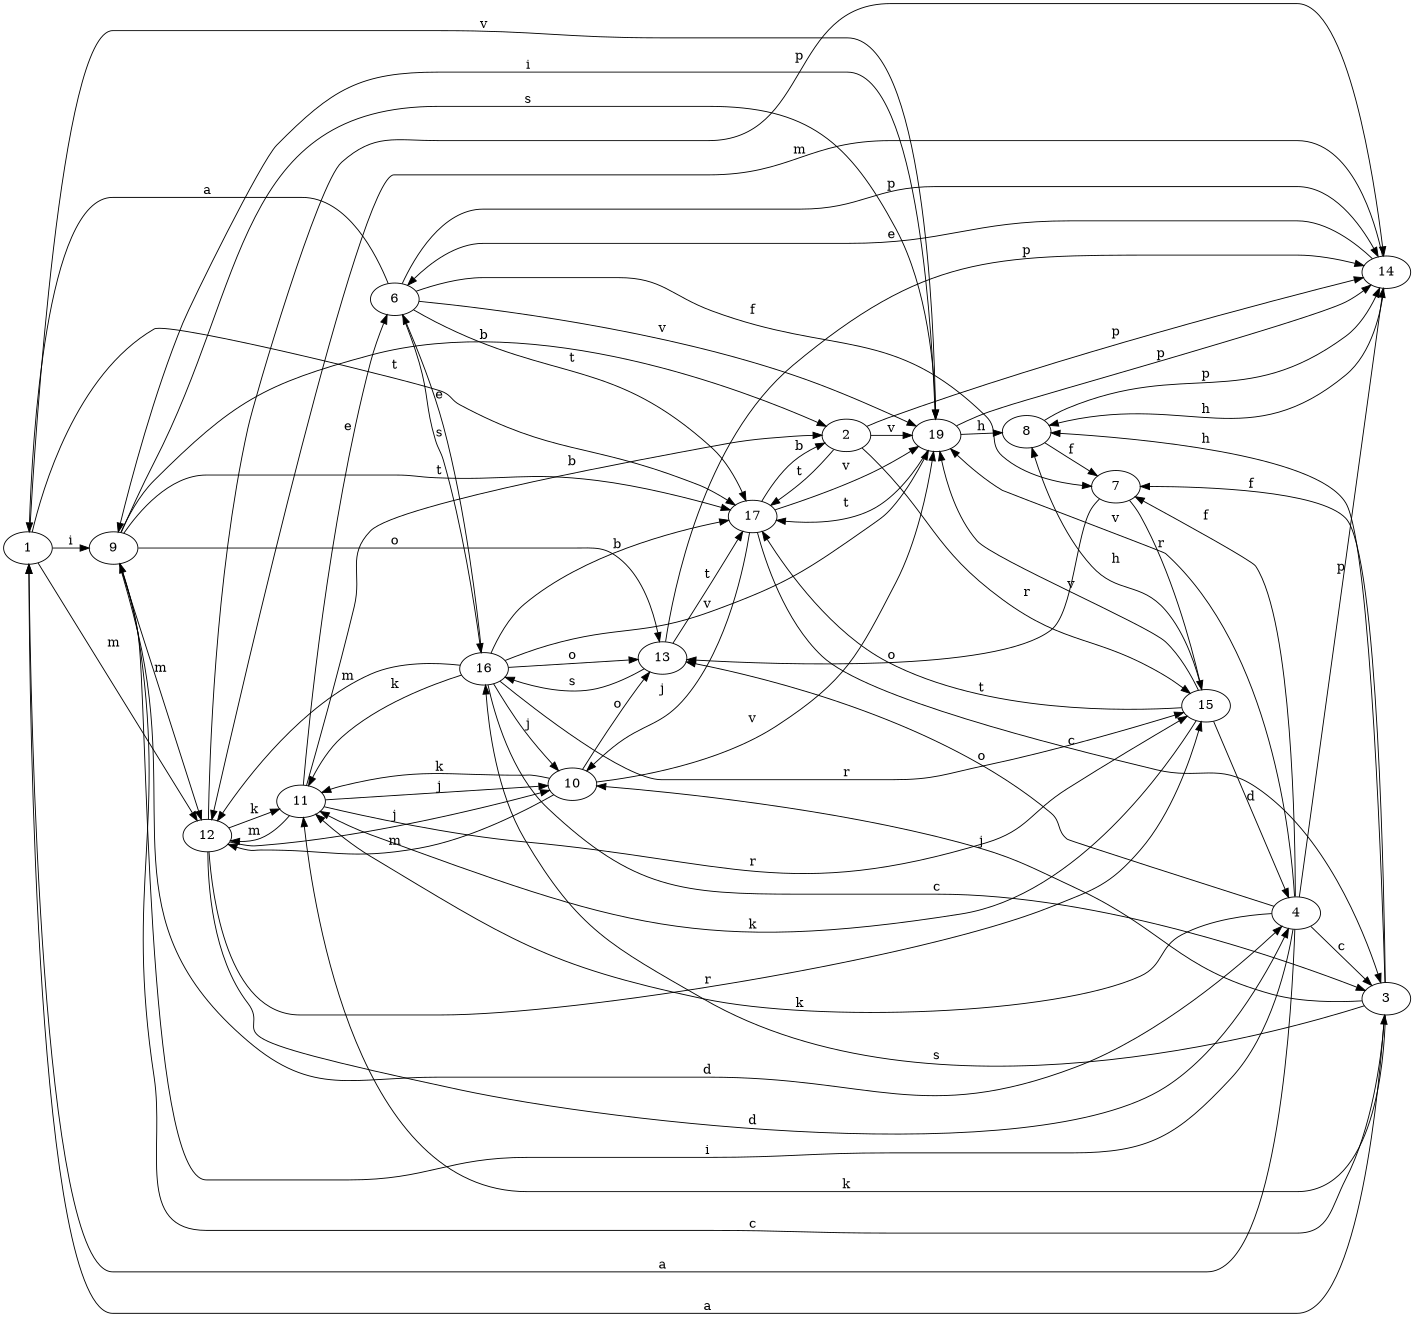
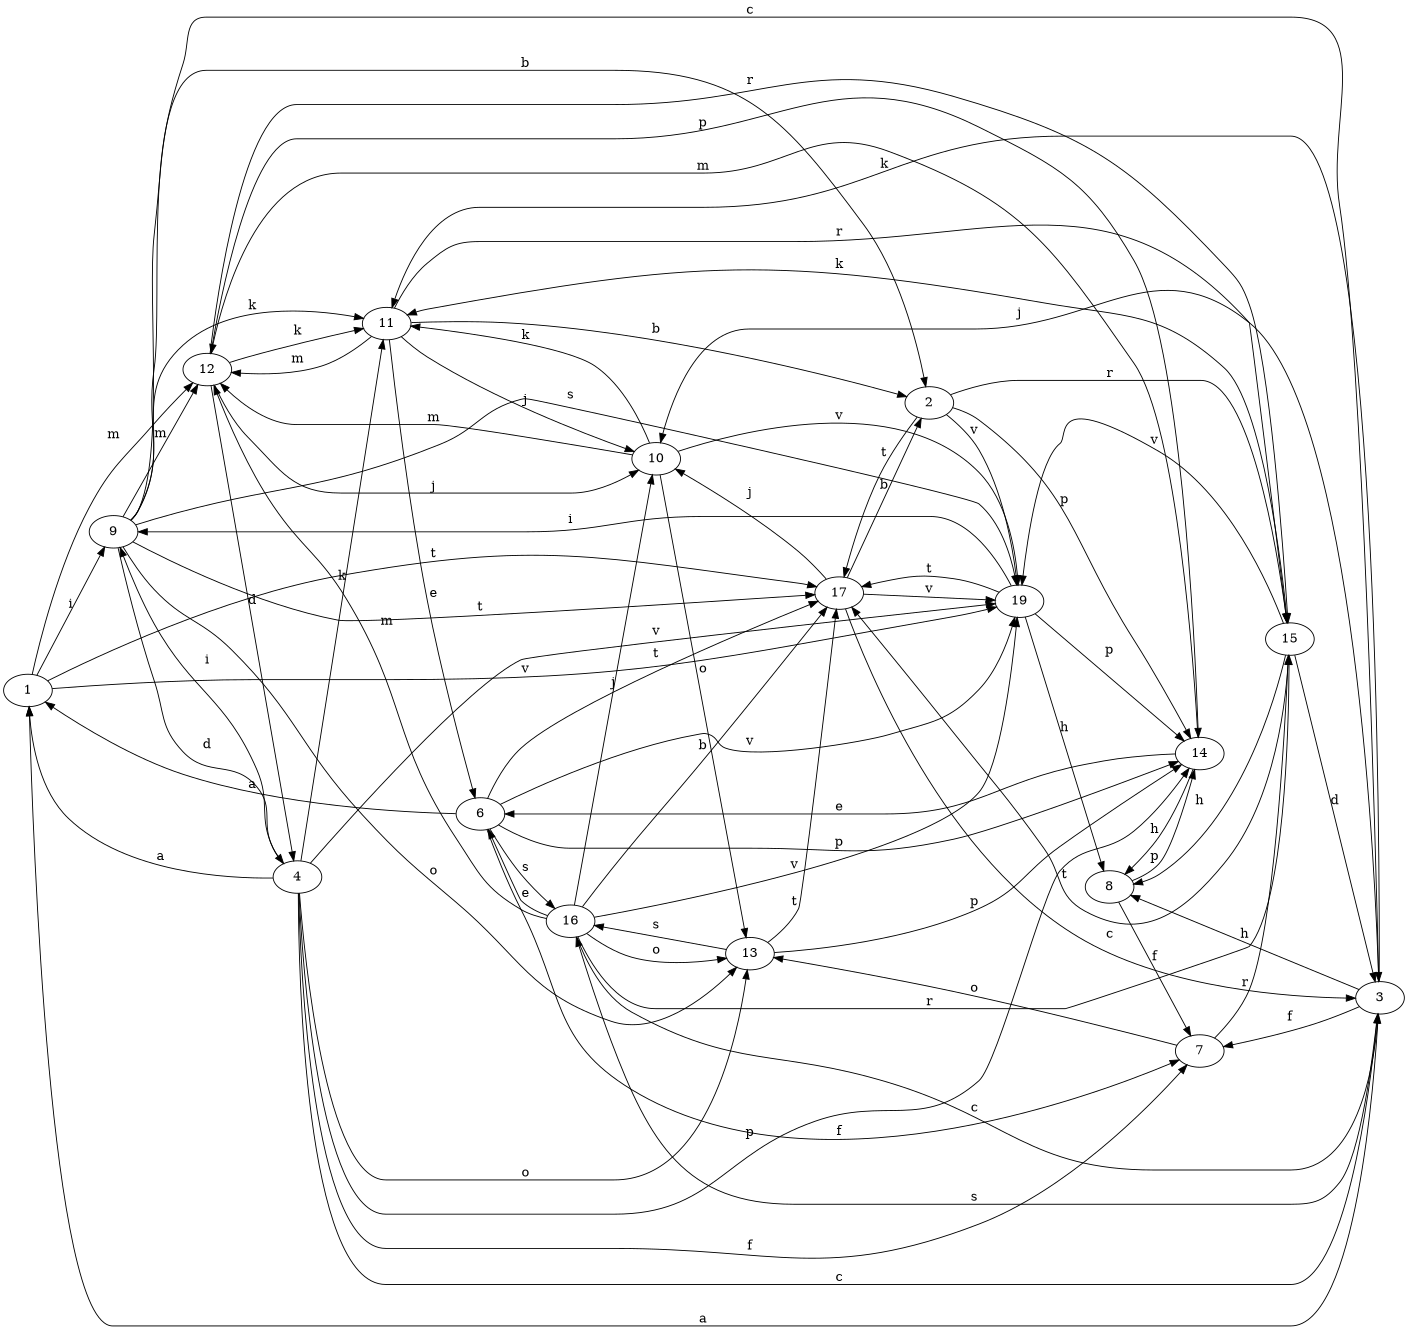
edge "16" -> "11": now "9" -> "11"
edge "15" -> "4": now "15" -> "3"
